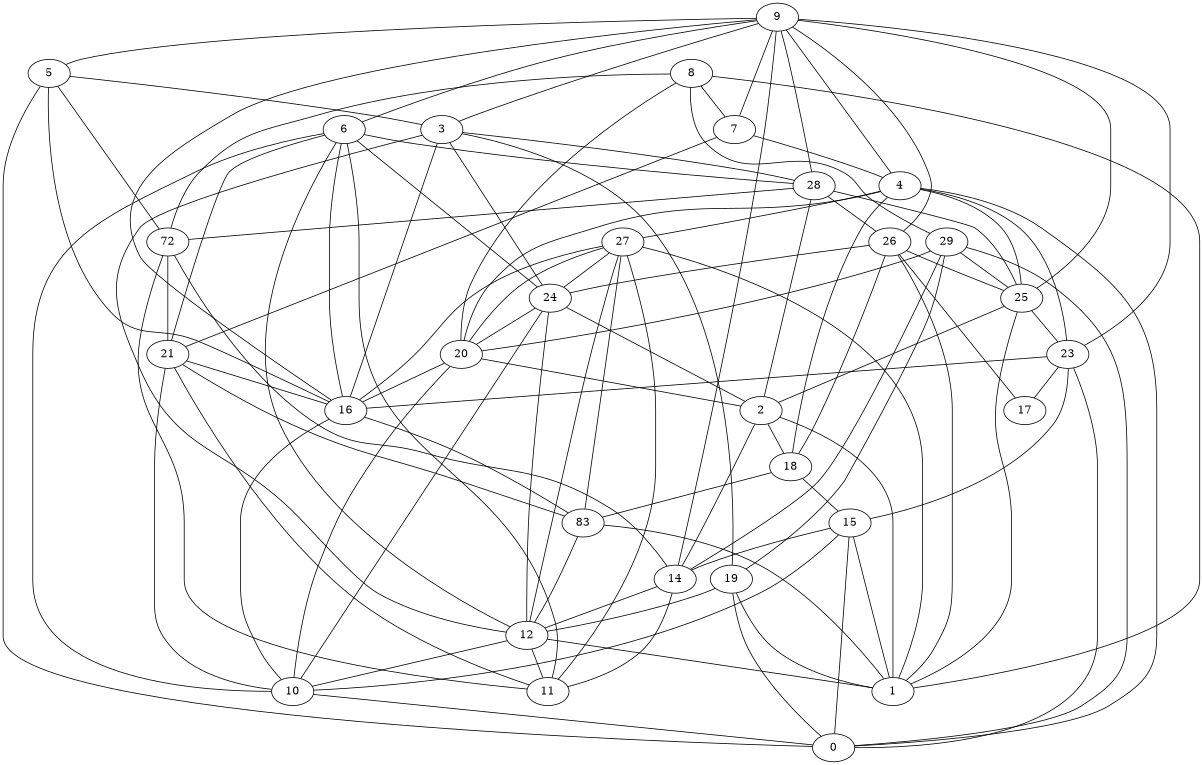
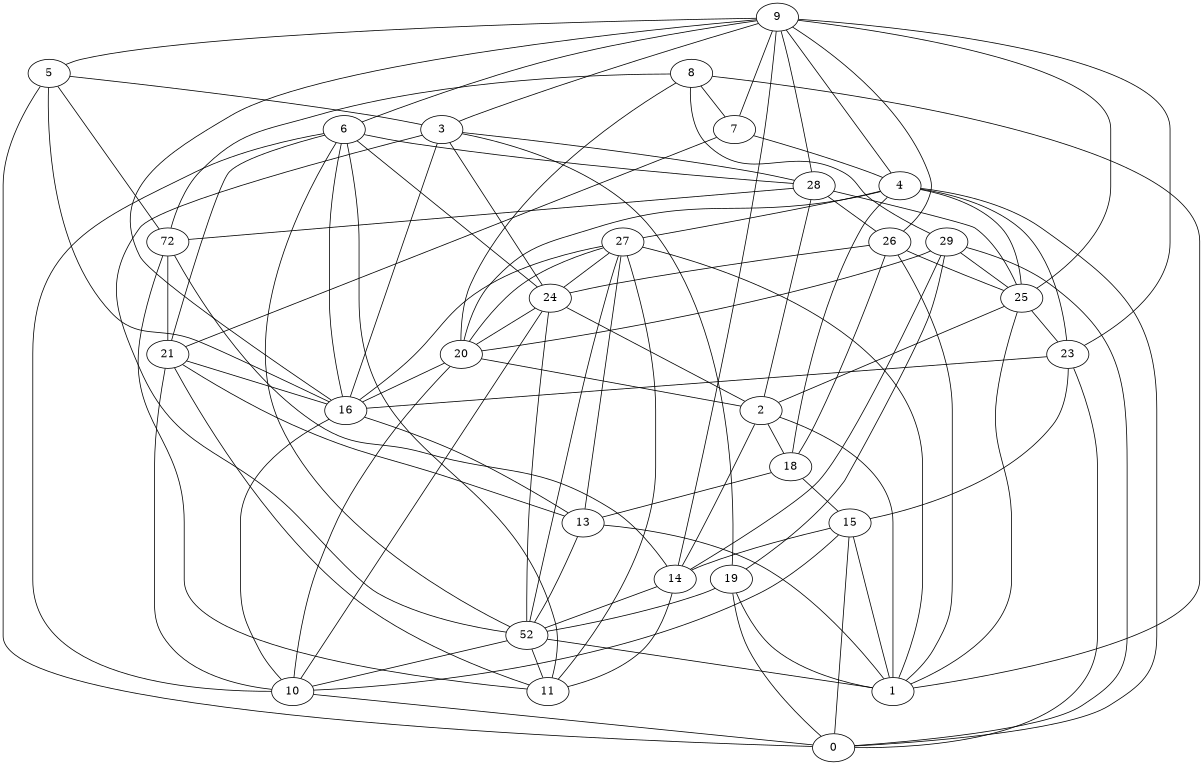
node "17": removed
node "83": label "83" -> "13"
node "12": label "12" -> "52"
